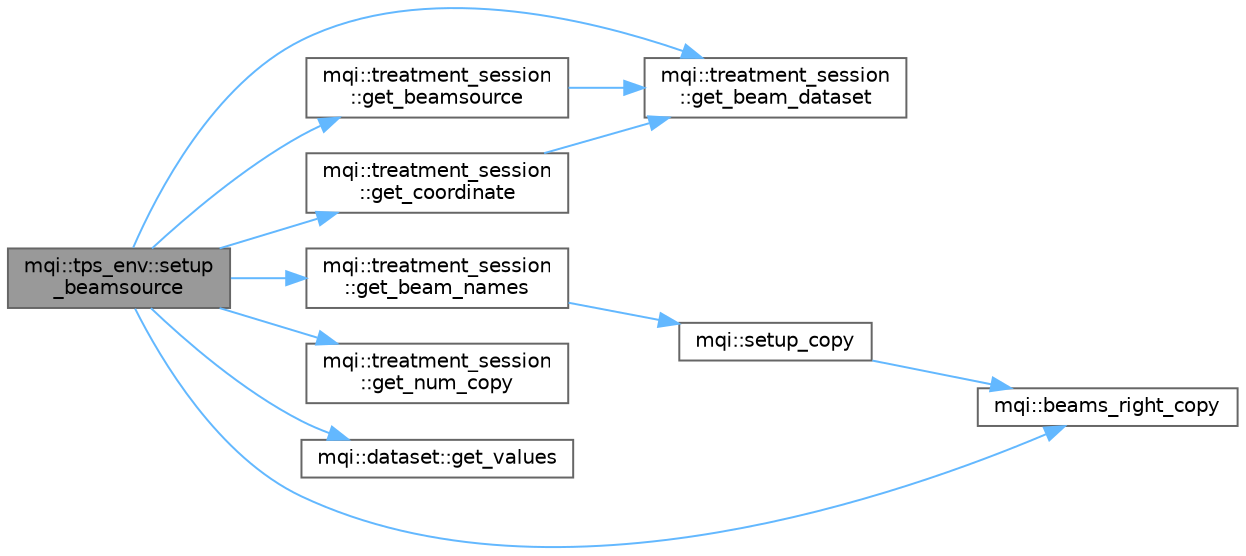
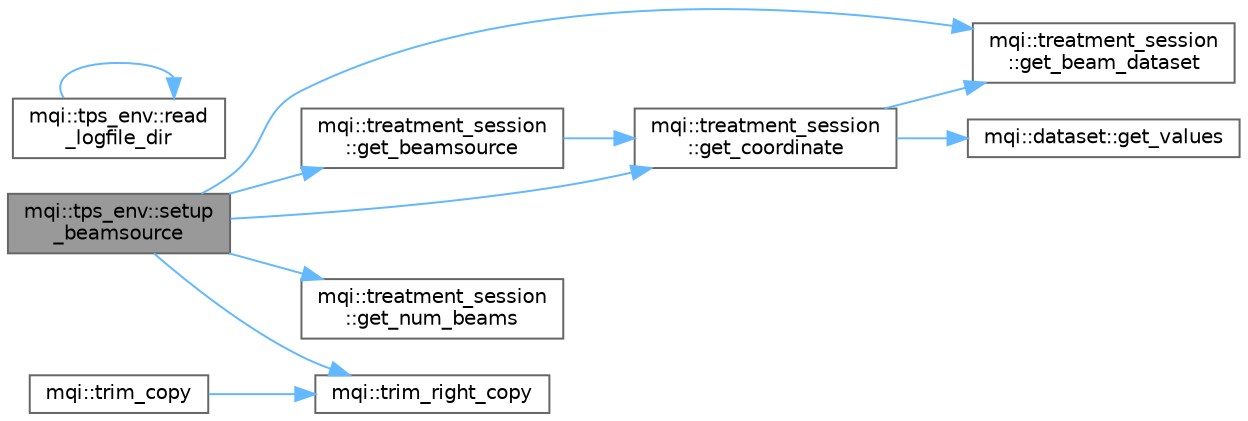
edge "mqi::treatment_session ::get_beamsource" -> "mqi::treatment_session ::get_beam_dataset": now "mqi::treatment_session ::get_beamsource" -> "mqi::treatment_session ::get_coordinate"
node "mqi::tps_env::read _logfile_dir": added
node "mqi::treatment_session ::get_beam_names": removed
node "mqi::setup_copy": label "mqi::setup_copy" -> "mqi::trim_copy"
node "mqi::treatment_session ::get_num_copy": label "mqi::treatment_session ::get_num_copy" -> "mqi::treatment_session ::get_num_beams"
edge "mqi::tps_env::setup _beamsource" -> "mqi::dataset::get_values": now "mqi::treatment_session ::get_coordinate" -> "mqi::dataset::get_values"
node "mqi::beams_right_copy": label "mqi::beams_right_copy" -> "mqi::trim_right_copy"
